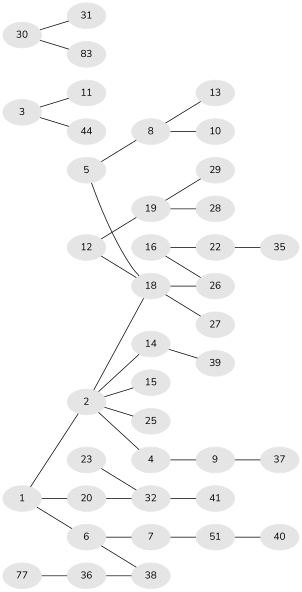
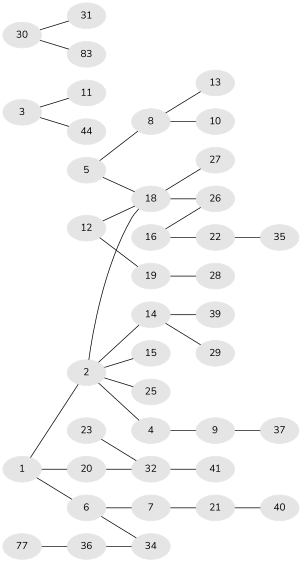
edge "29" -- "19": now "29" -- "14"
node "51": label "51" -> "21"
node "38": label "38" -> "34"
